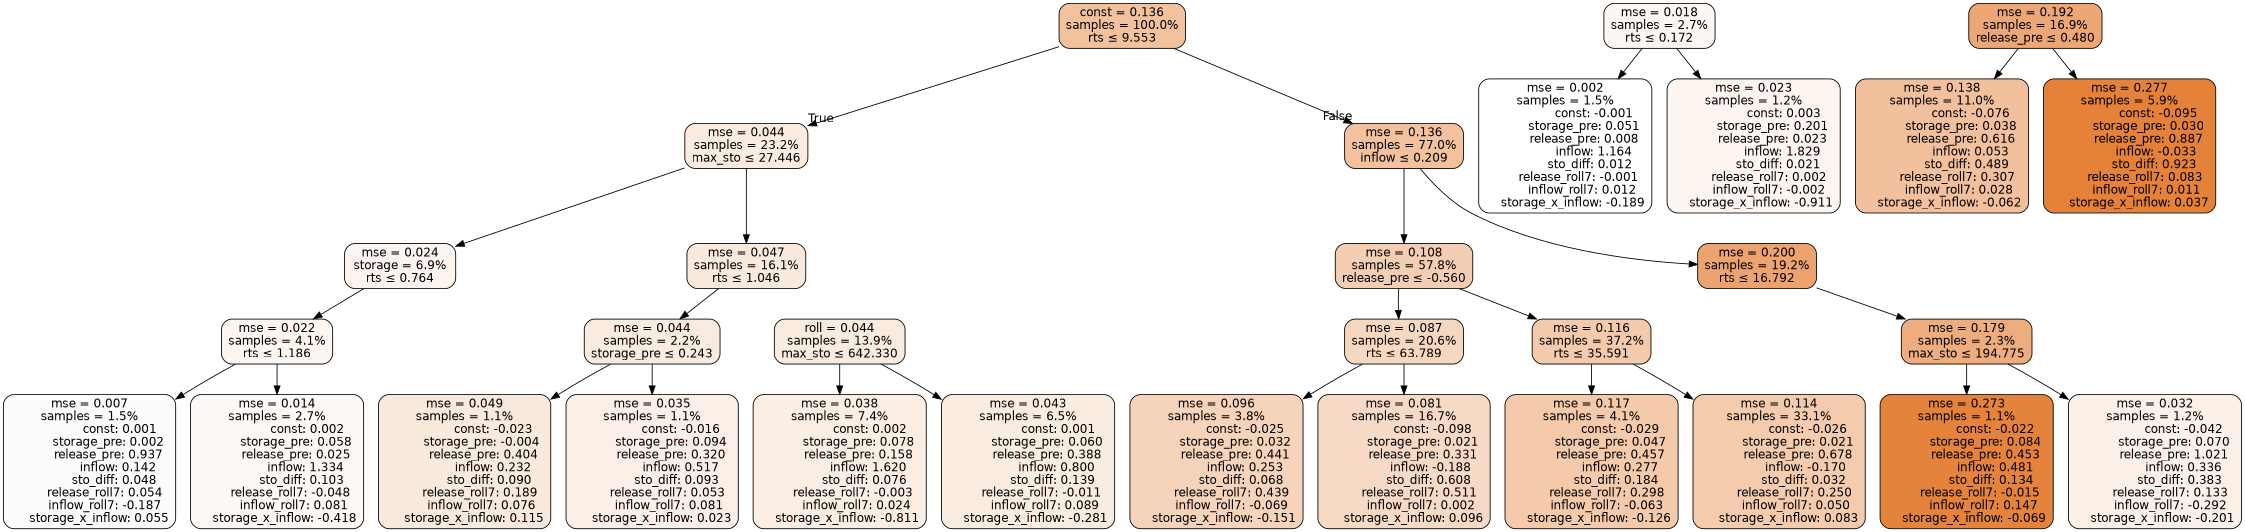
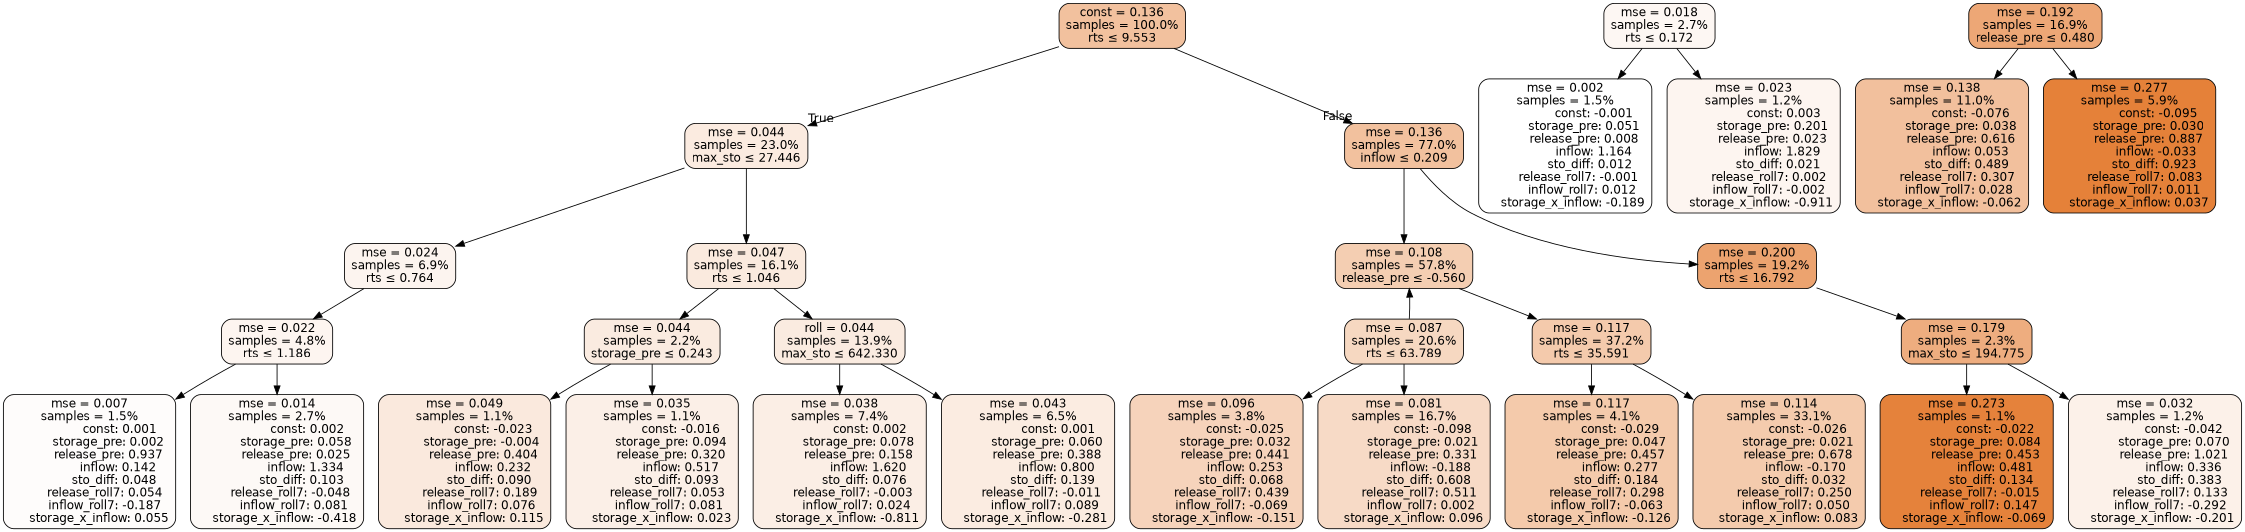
node "mse = 0.044 samples = 23.2% max_sto ≤ 27.446": label "mse = 0.044 samples = 23.2% max_sto ≤ 27.446" -> "mse = 0.044 samples = 23.0% max_sto ≤ 27.446"
node "mse = 0.024 storage = 6.9% rts ≤ 0.764": label "mse = 0.024 storage = 6.9% rts ≤ 0.764" -> "mse = 0.024 samples = 6.9% rts ≤ 0.764"
edge "mse = 0.108 samples = 57.8% release_pre ≤ -0.560" -> "mse = 0.087 samples = 20.6% rts ≤ 63.789": reversed
edge "mse = 0.047 samples = 16.1% rts ≤ 1.046" -> "roll = 0.044 samples = 13.9% max_sto ≤ 642.330": added
node "mse = 0.022 samples = 4.1% rts ≤ 1.186": label "mse = 0.022 samples = 4.1% rts ≤ 1.186" -> "mse = 0.022 samples = 4.8% rts ≤ 1.186"
node "mse = 0.116 samples = 37.2% rts ≤ 35.591": label "mse = 0.116 samples = 37.2% rts ≤ 35.591" -> "mse = 0.117 samples = 37.2% rts ≤ 35.591"
